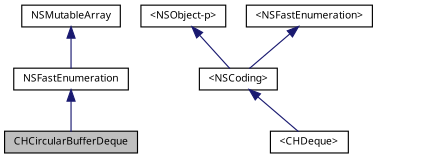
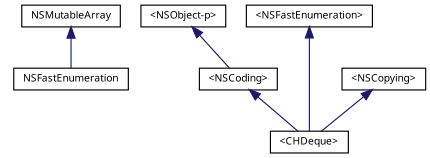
edge "<NSCoding>" -> "<NSFastEnumeration>": now "<CHDeque>" -> "<NSFastEnumeration>"
node "<NSCopying>": added
node "CHCircularBufferDeque": removed
